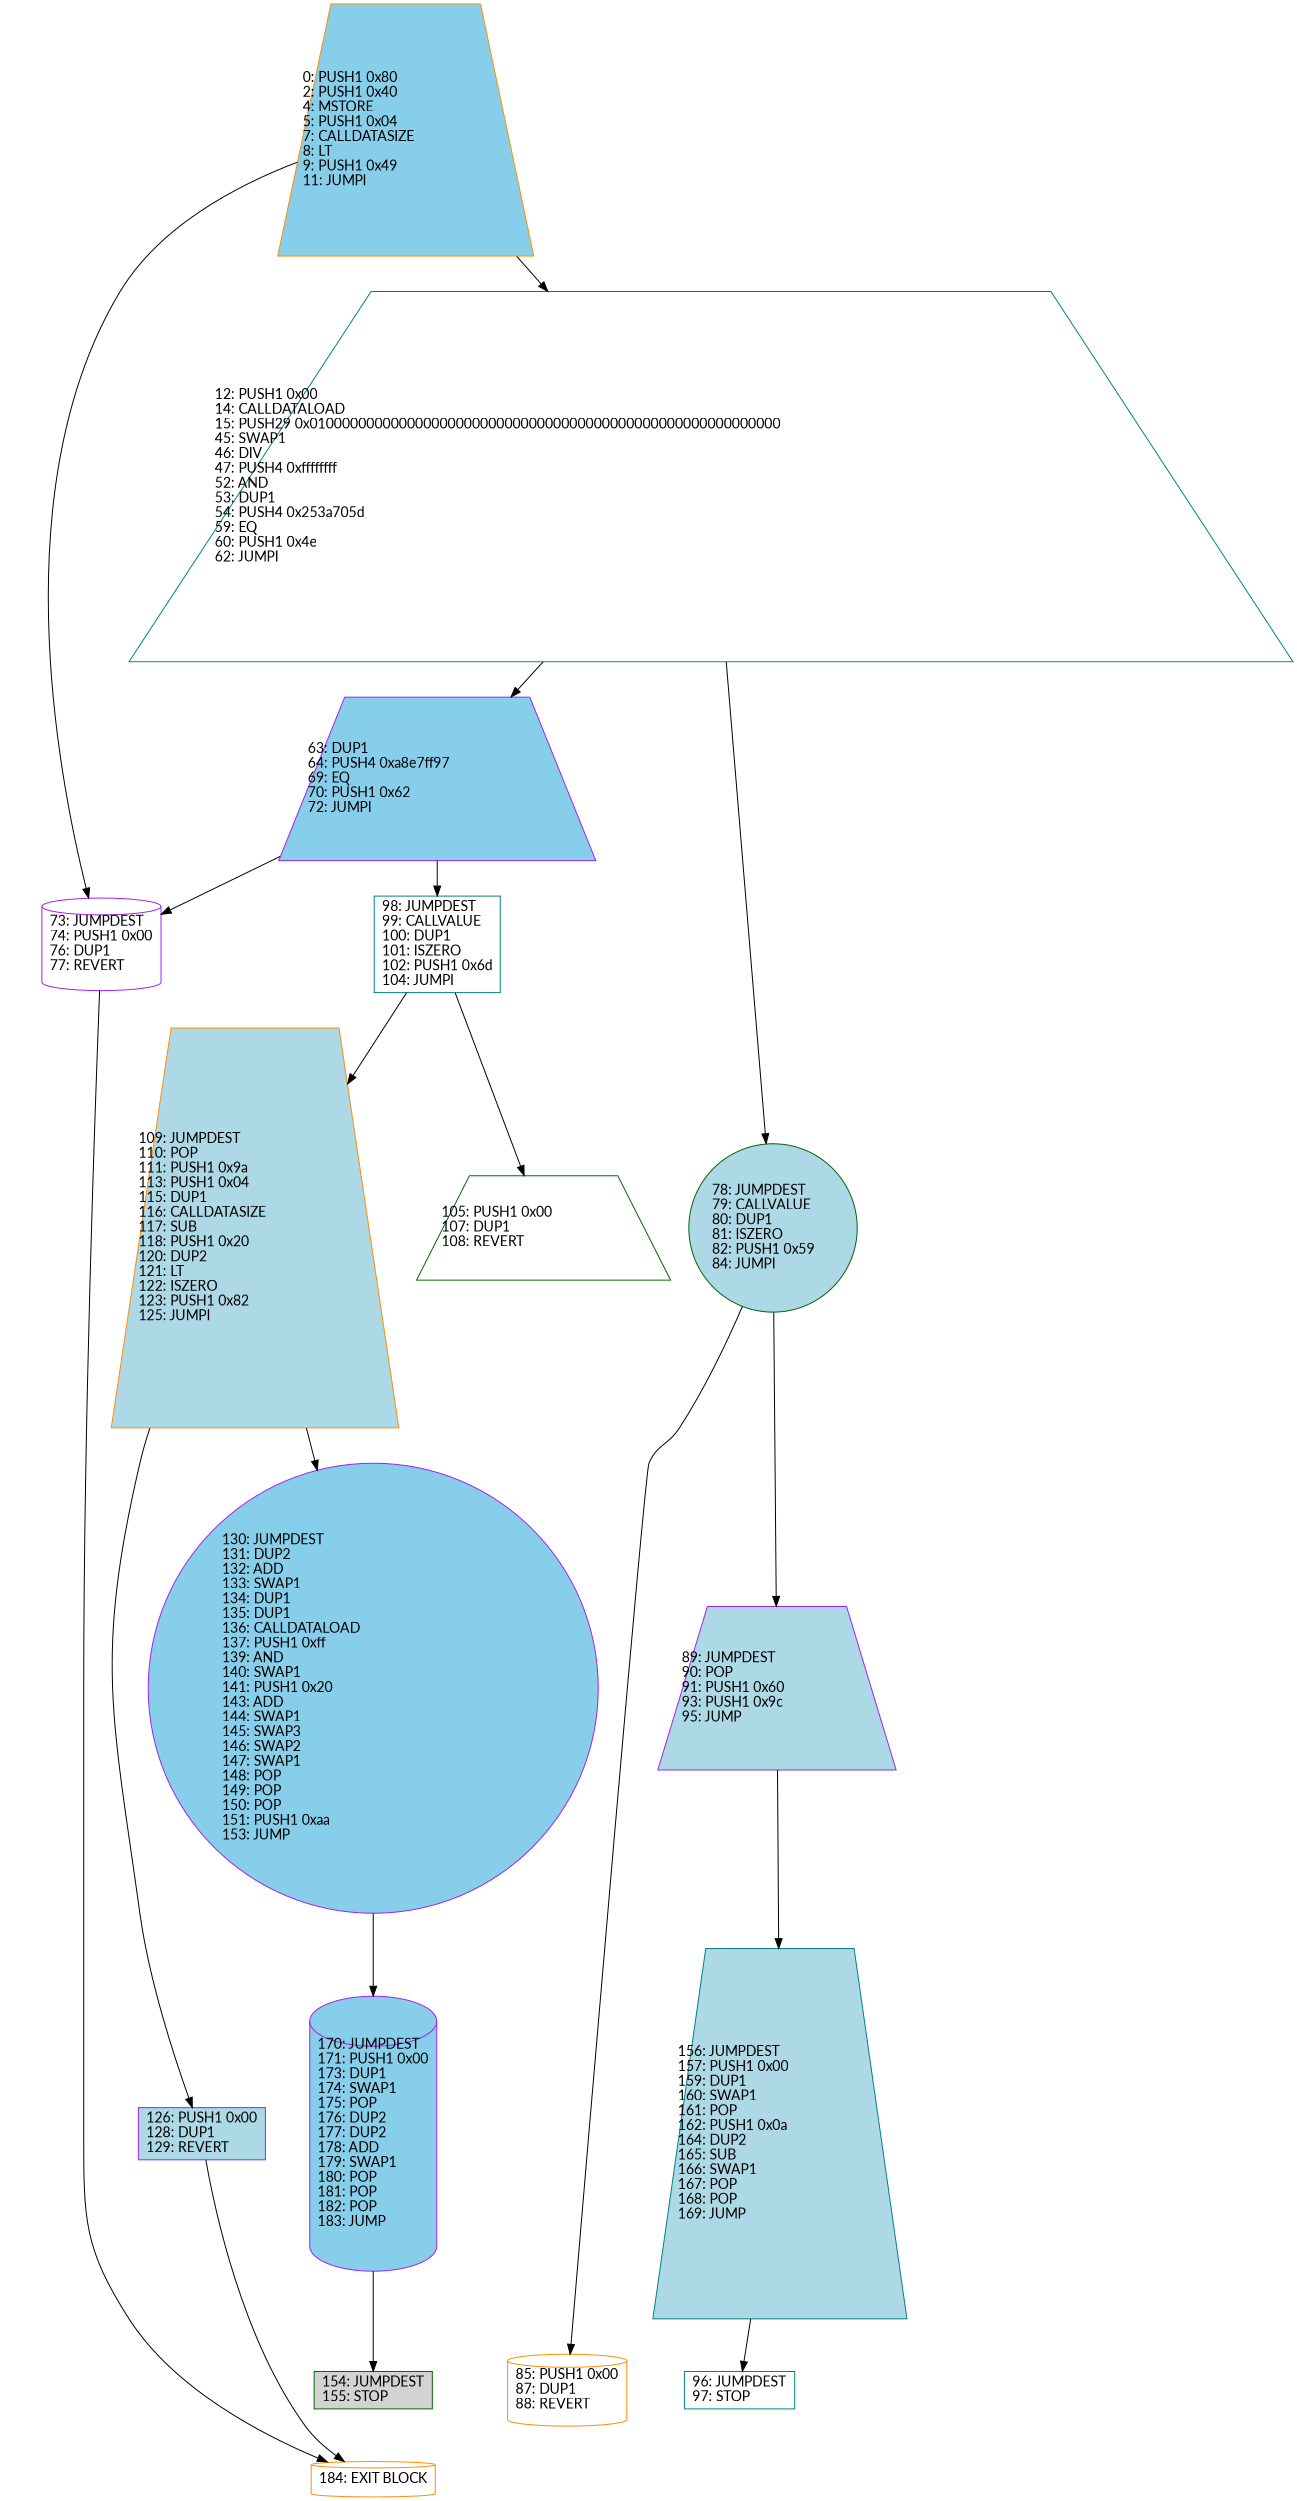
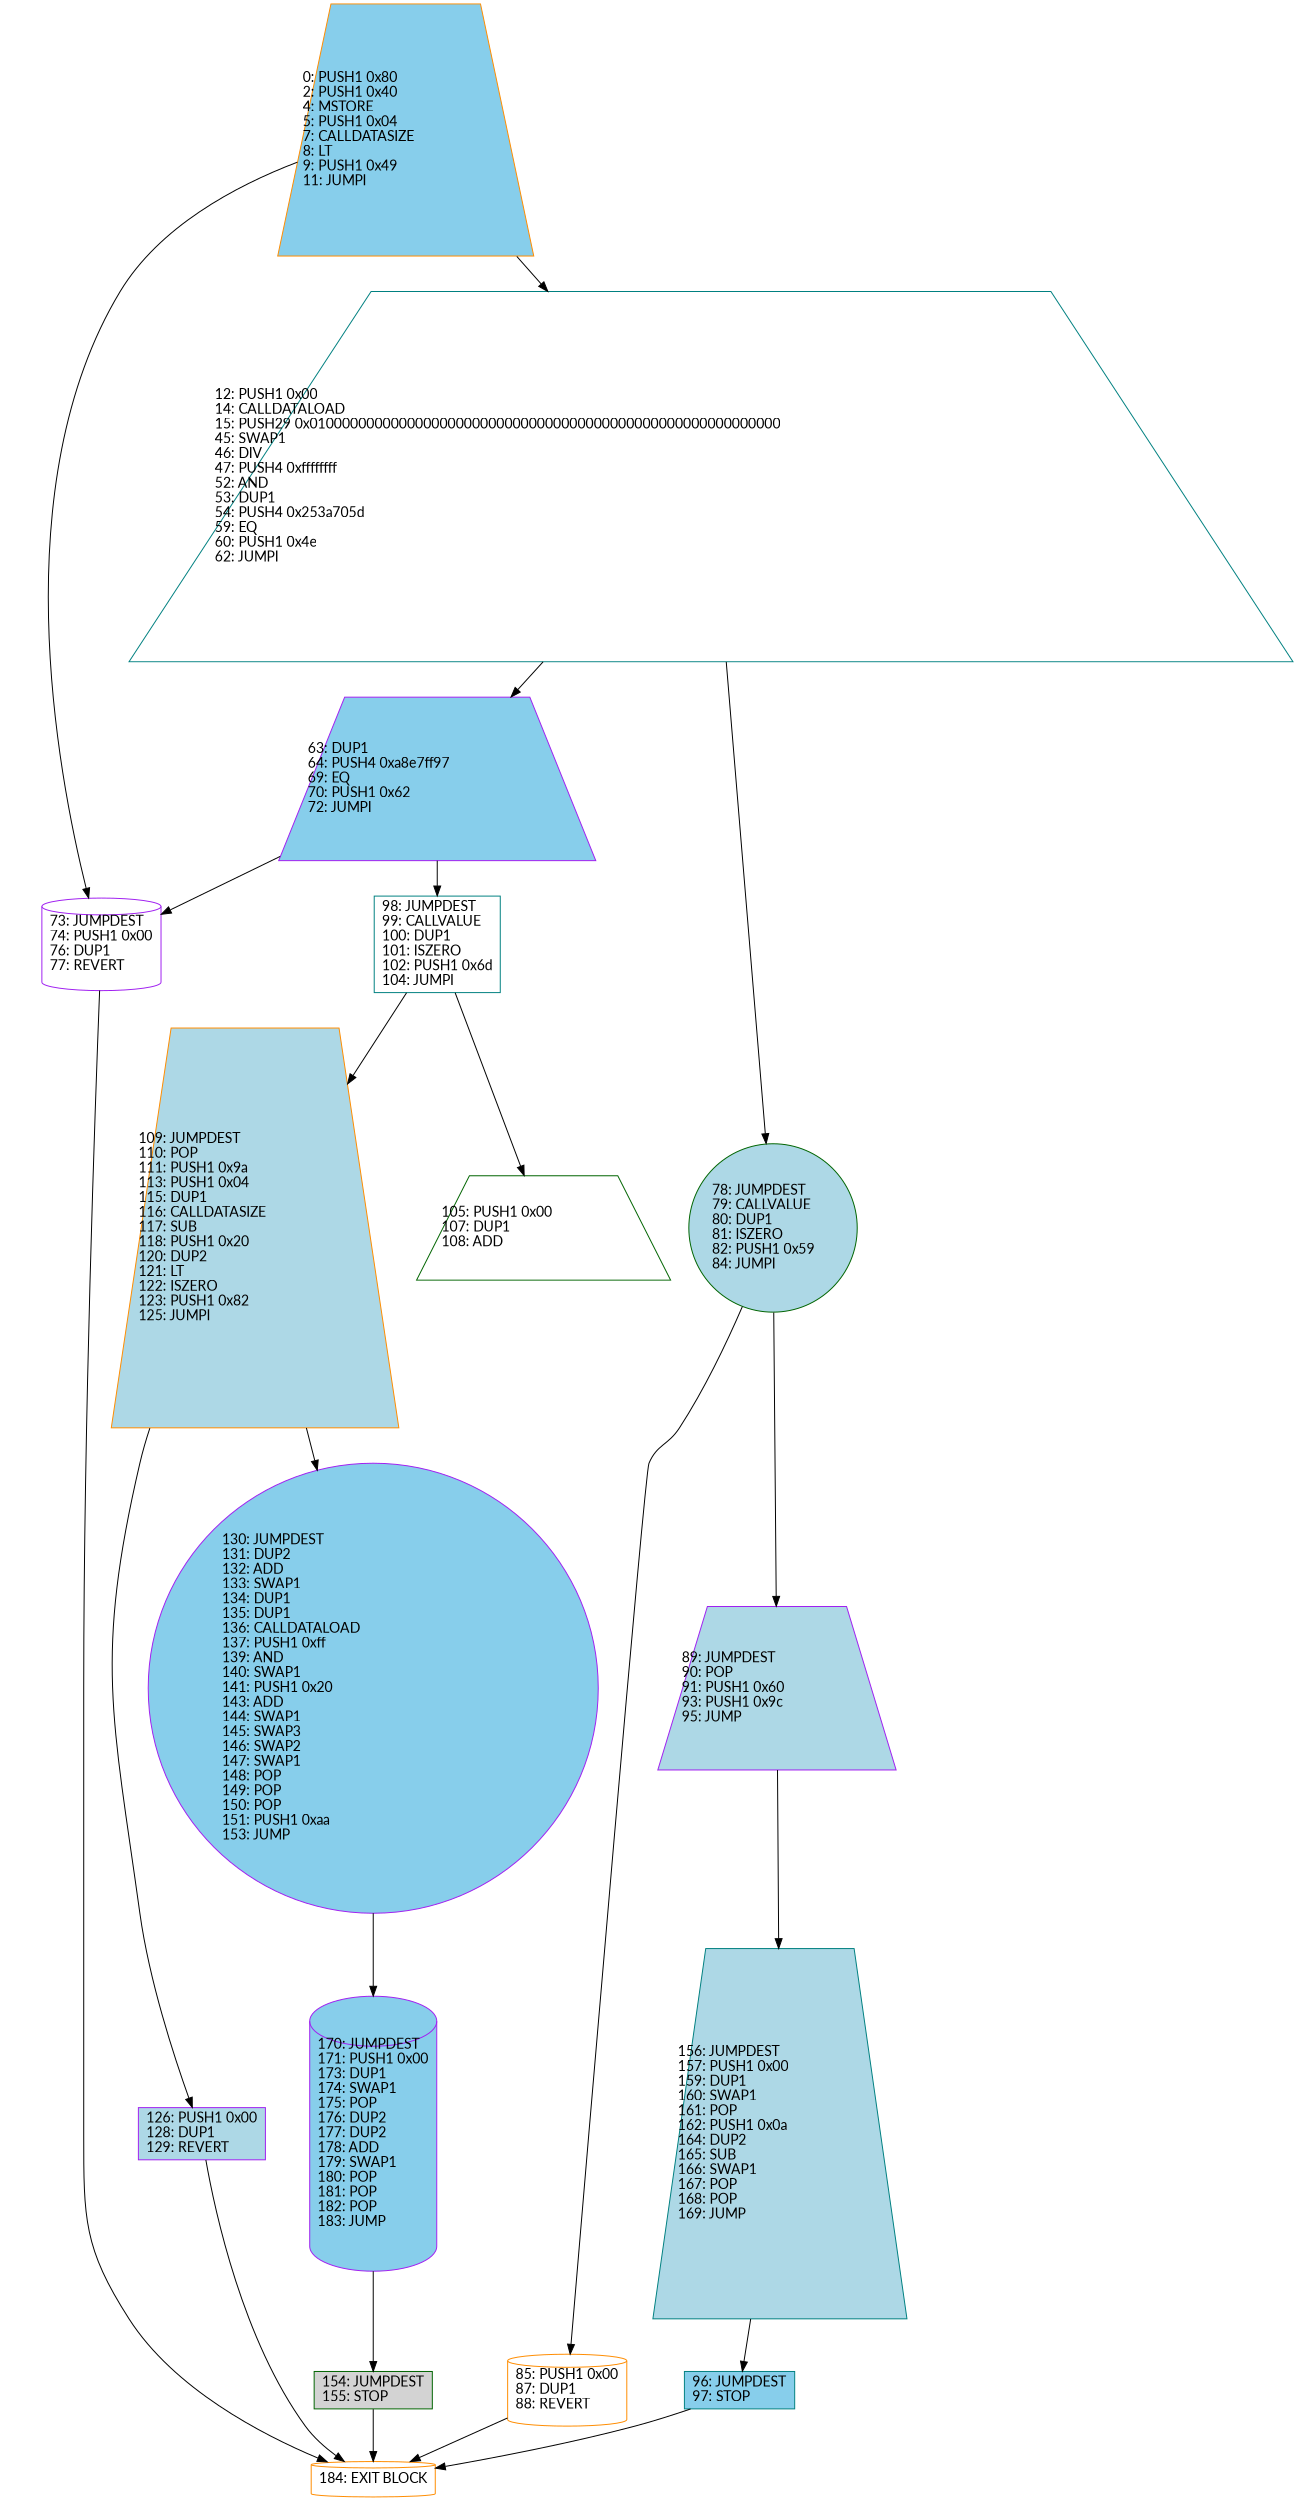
node "105: PUSH1 0x00 107: DUP1 108: REVERT": label "105: PUSH1 0x00 107: DUP1 108: REVERT" -> "105: PUSH1 0x00 107: DUP1 108: ADD"
node "96: JUMPDEST 97: STOP": fillcolor white -> skyblue
edge "154: JUMPDEST 155: STOP" -> "184: EXIT BLOCK": added
edge "85: PUSH1 0x00 87: DUP1 88: REVERT" -> "184: EXIT BLOCK": added
edge "96: JUMPDEST 97: STOP" -> "184: EXIT BLOCK": added
